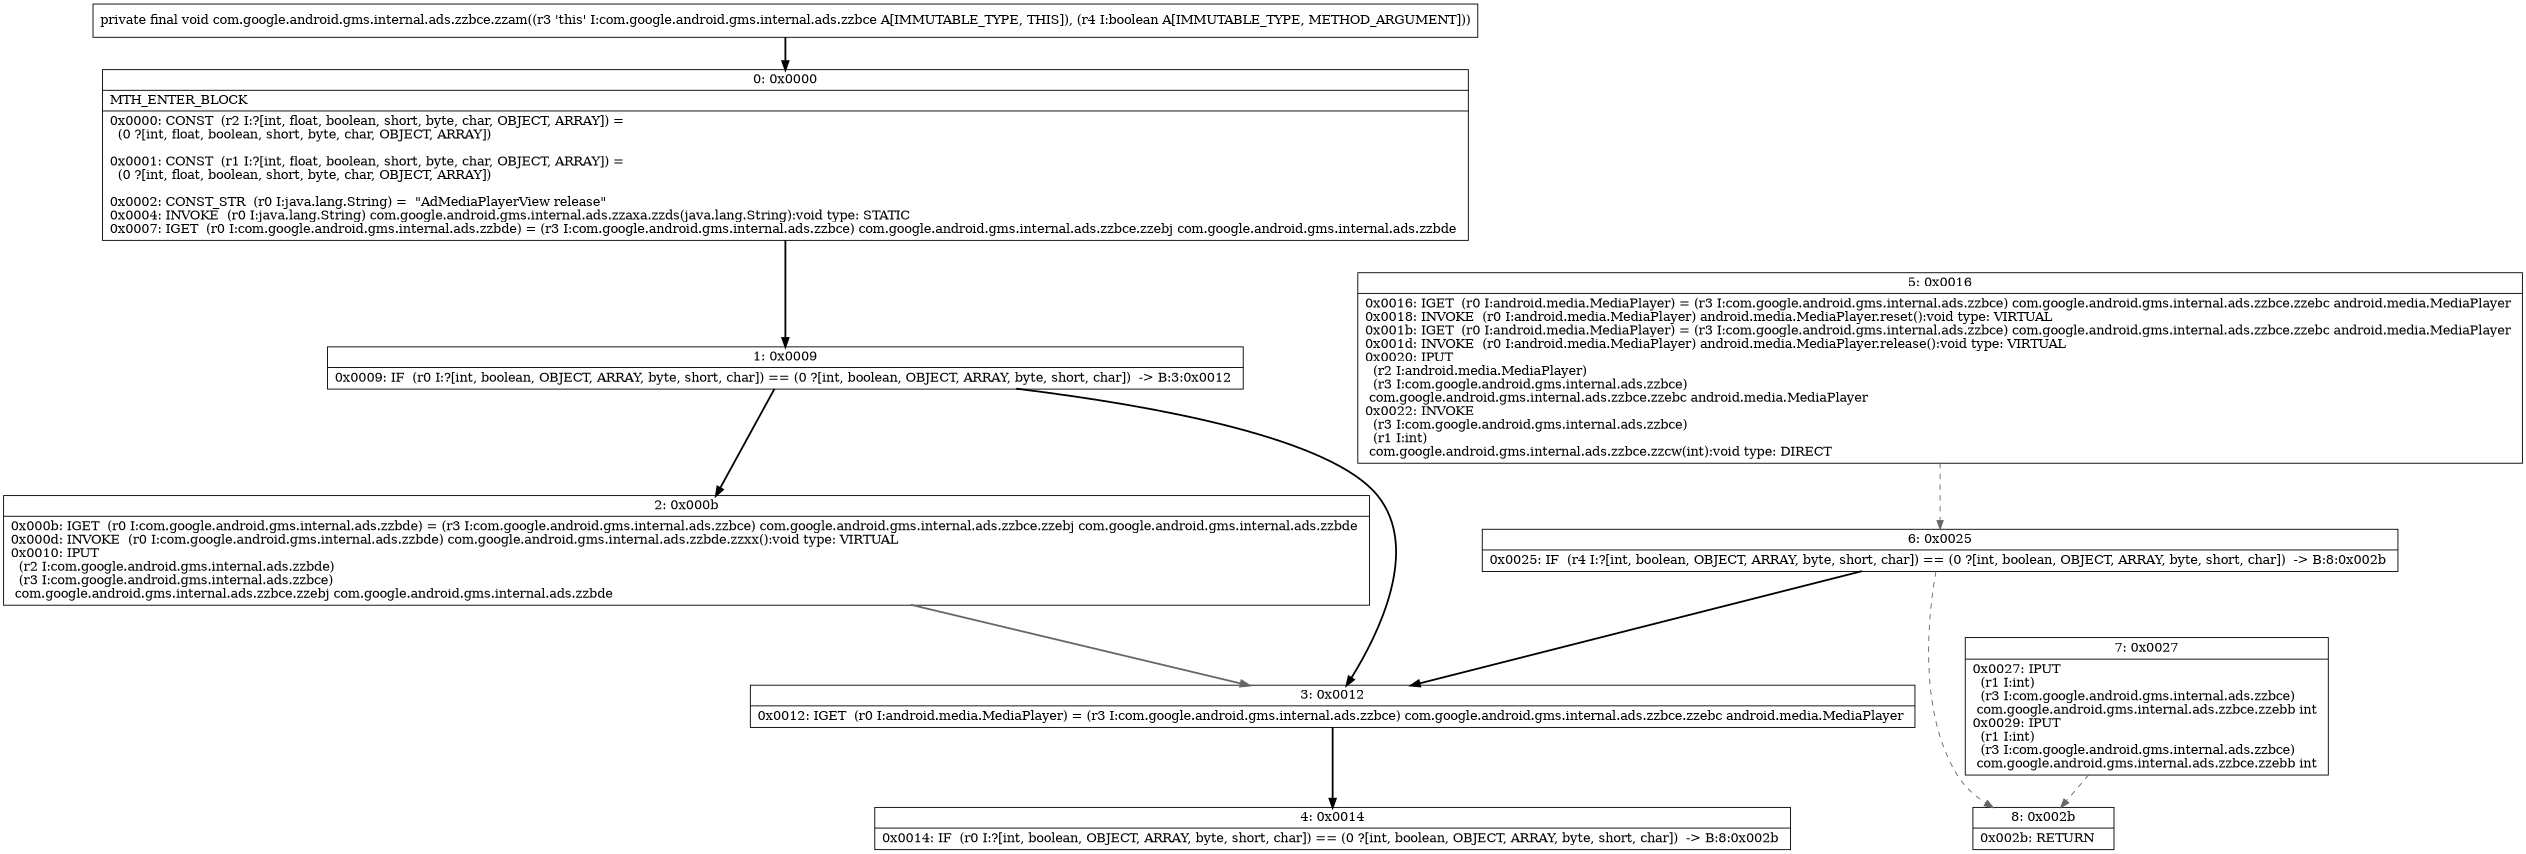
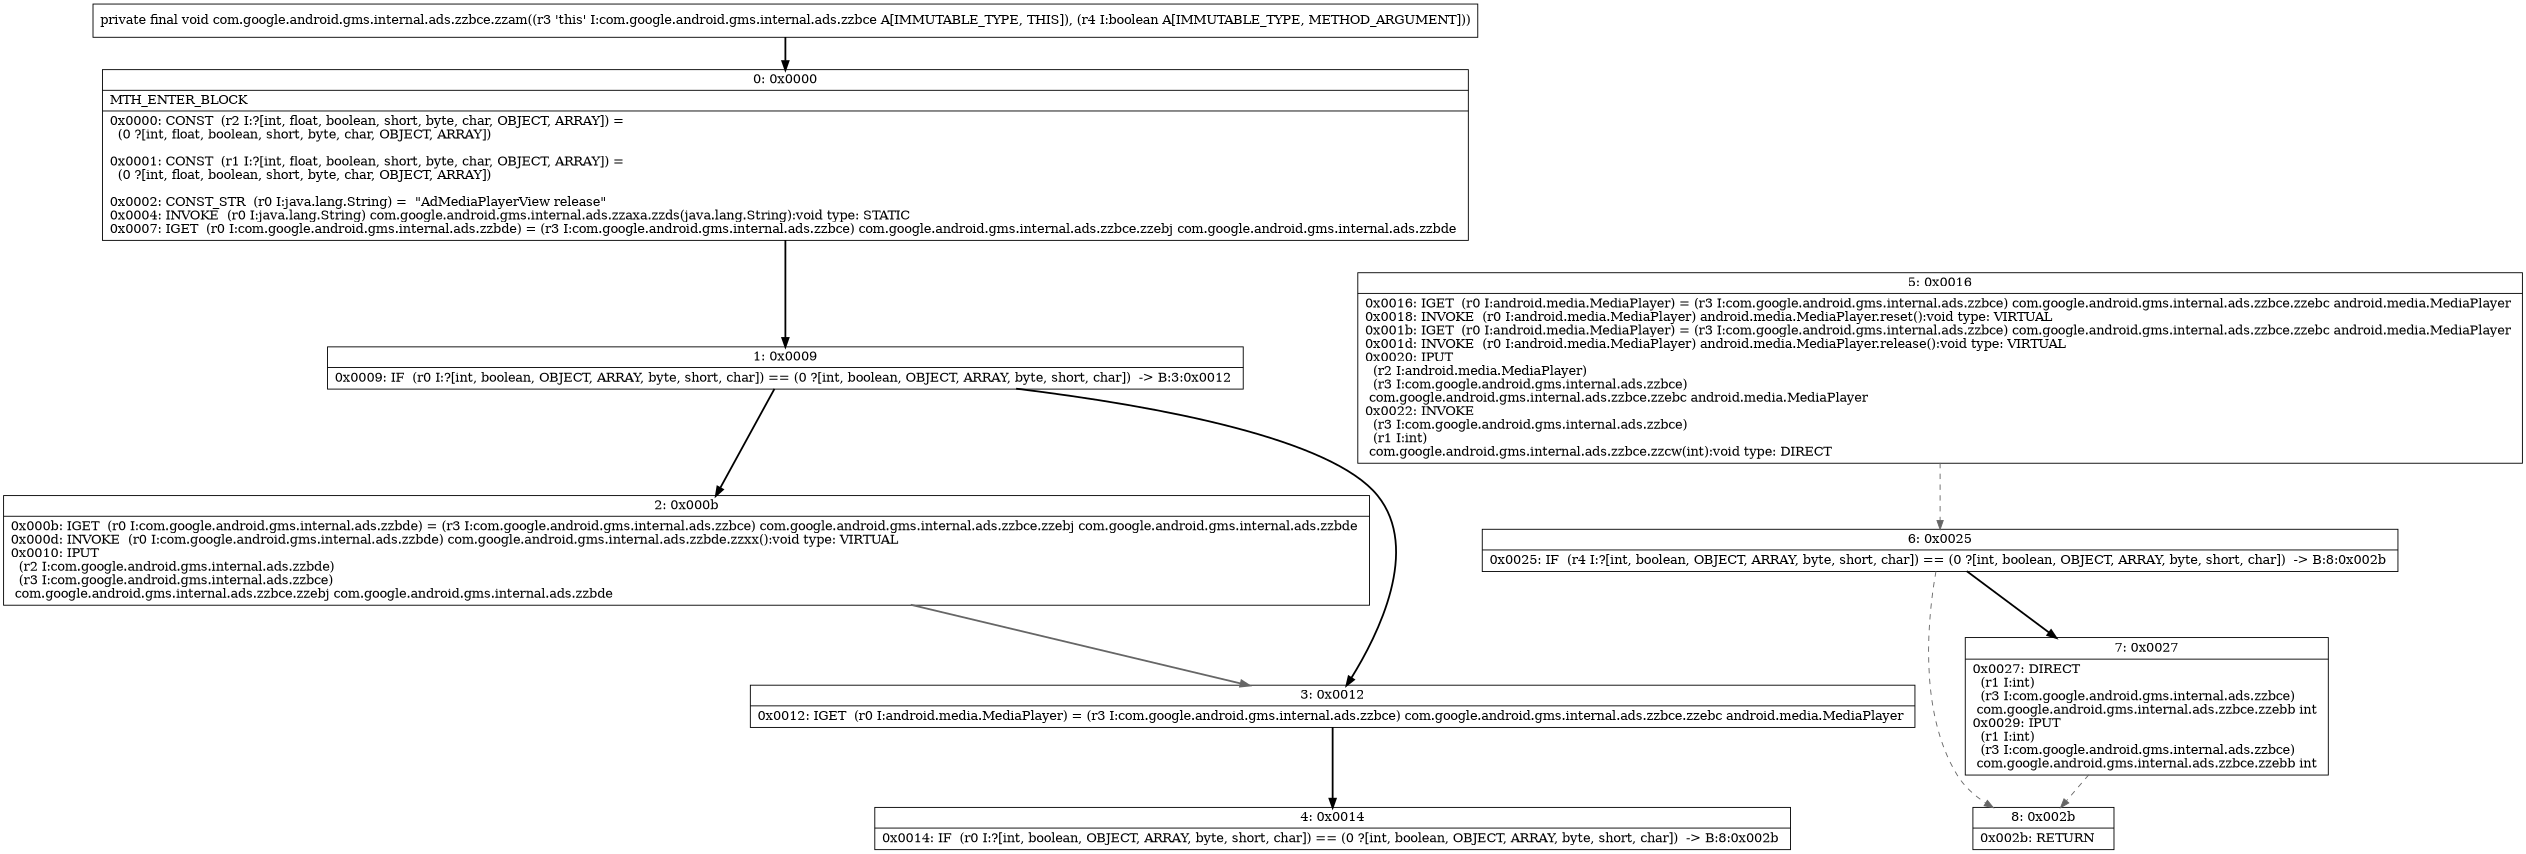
edge "6: 0x0025" -> "3: 0x0012": now "6: 0x0025" -> "7: 0x0027"
node "7: 0x0027": text "0x0027: IPUT" -> "0x0027: DIRECT"
